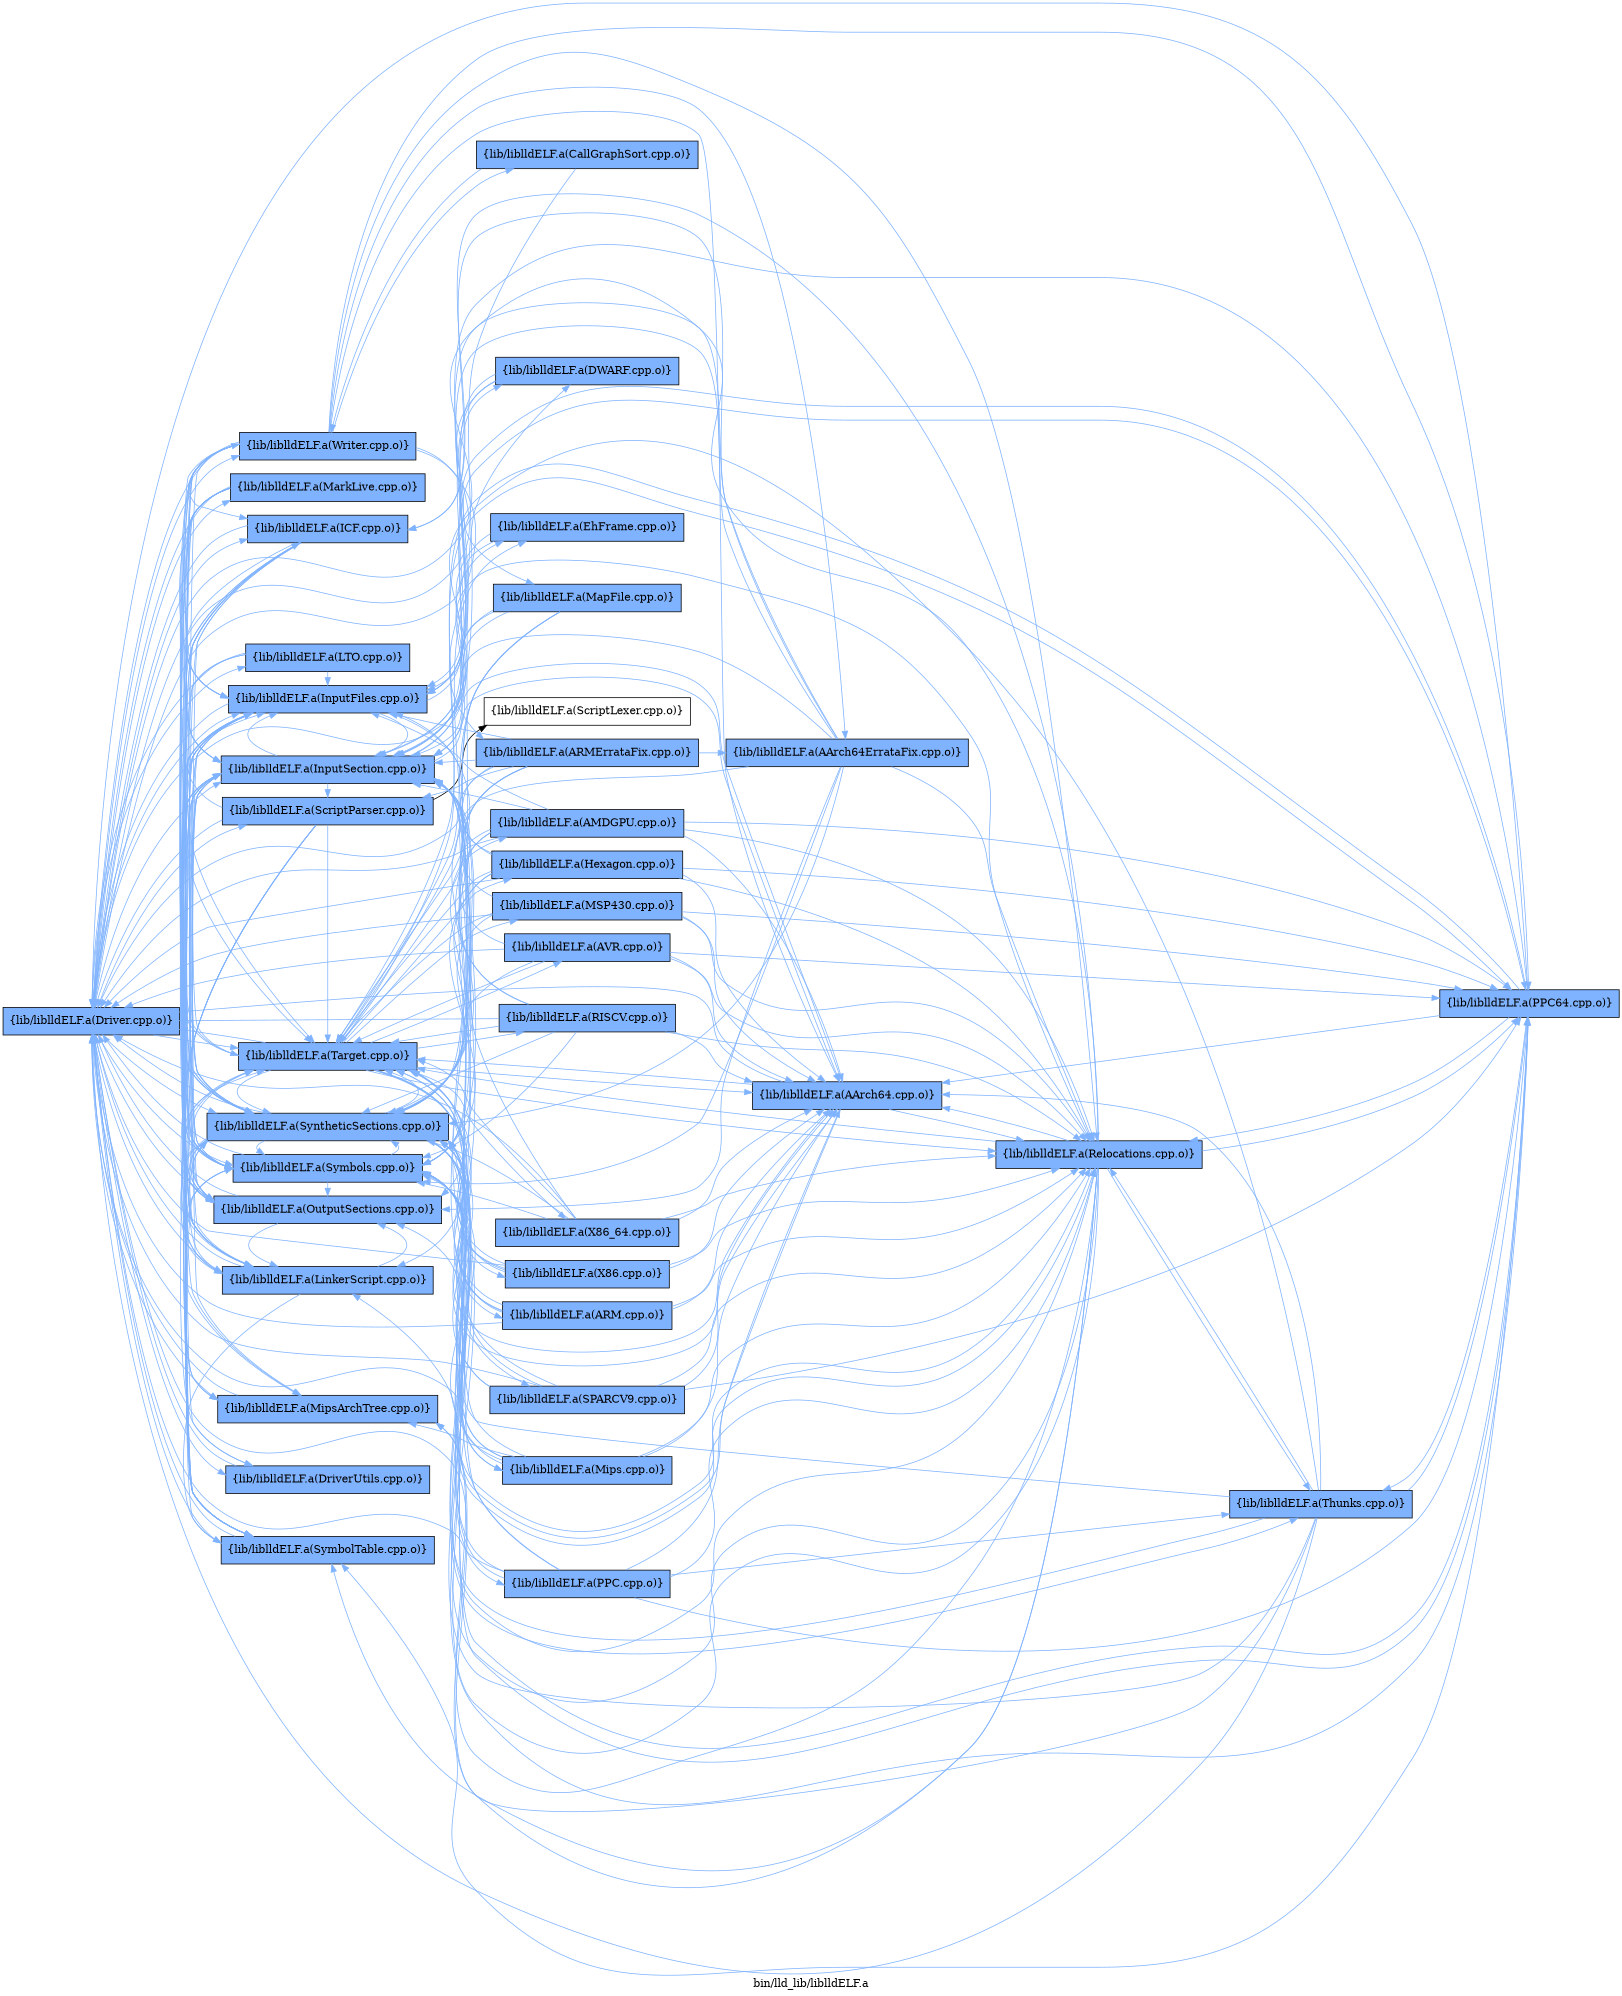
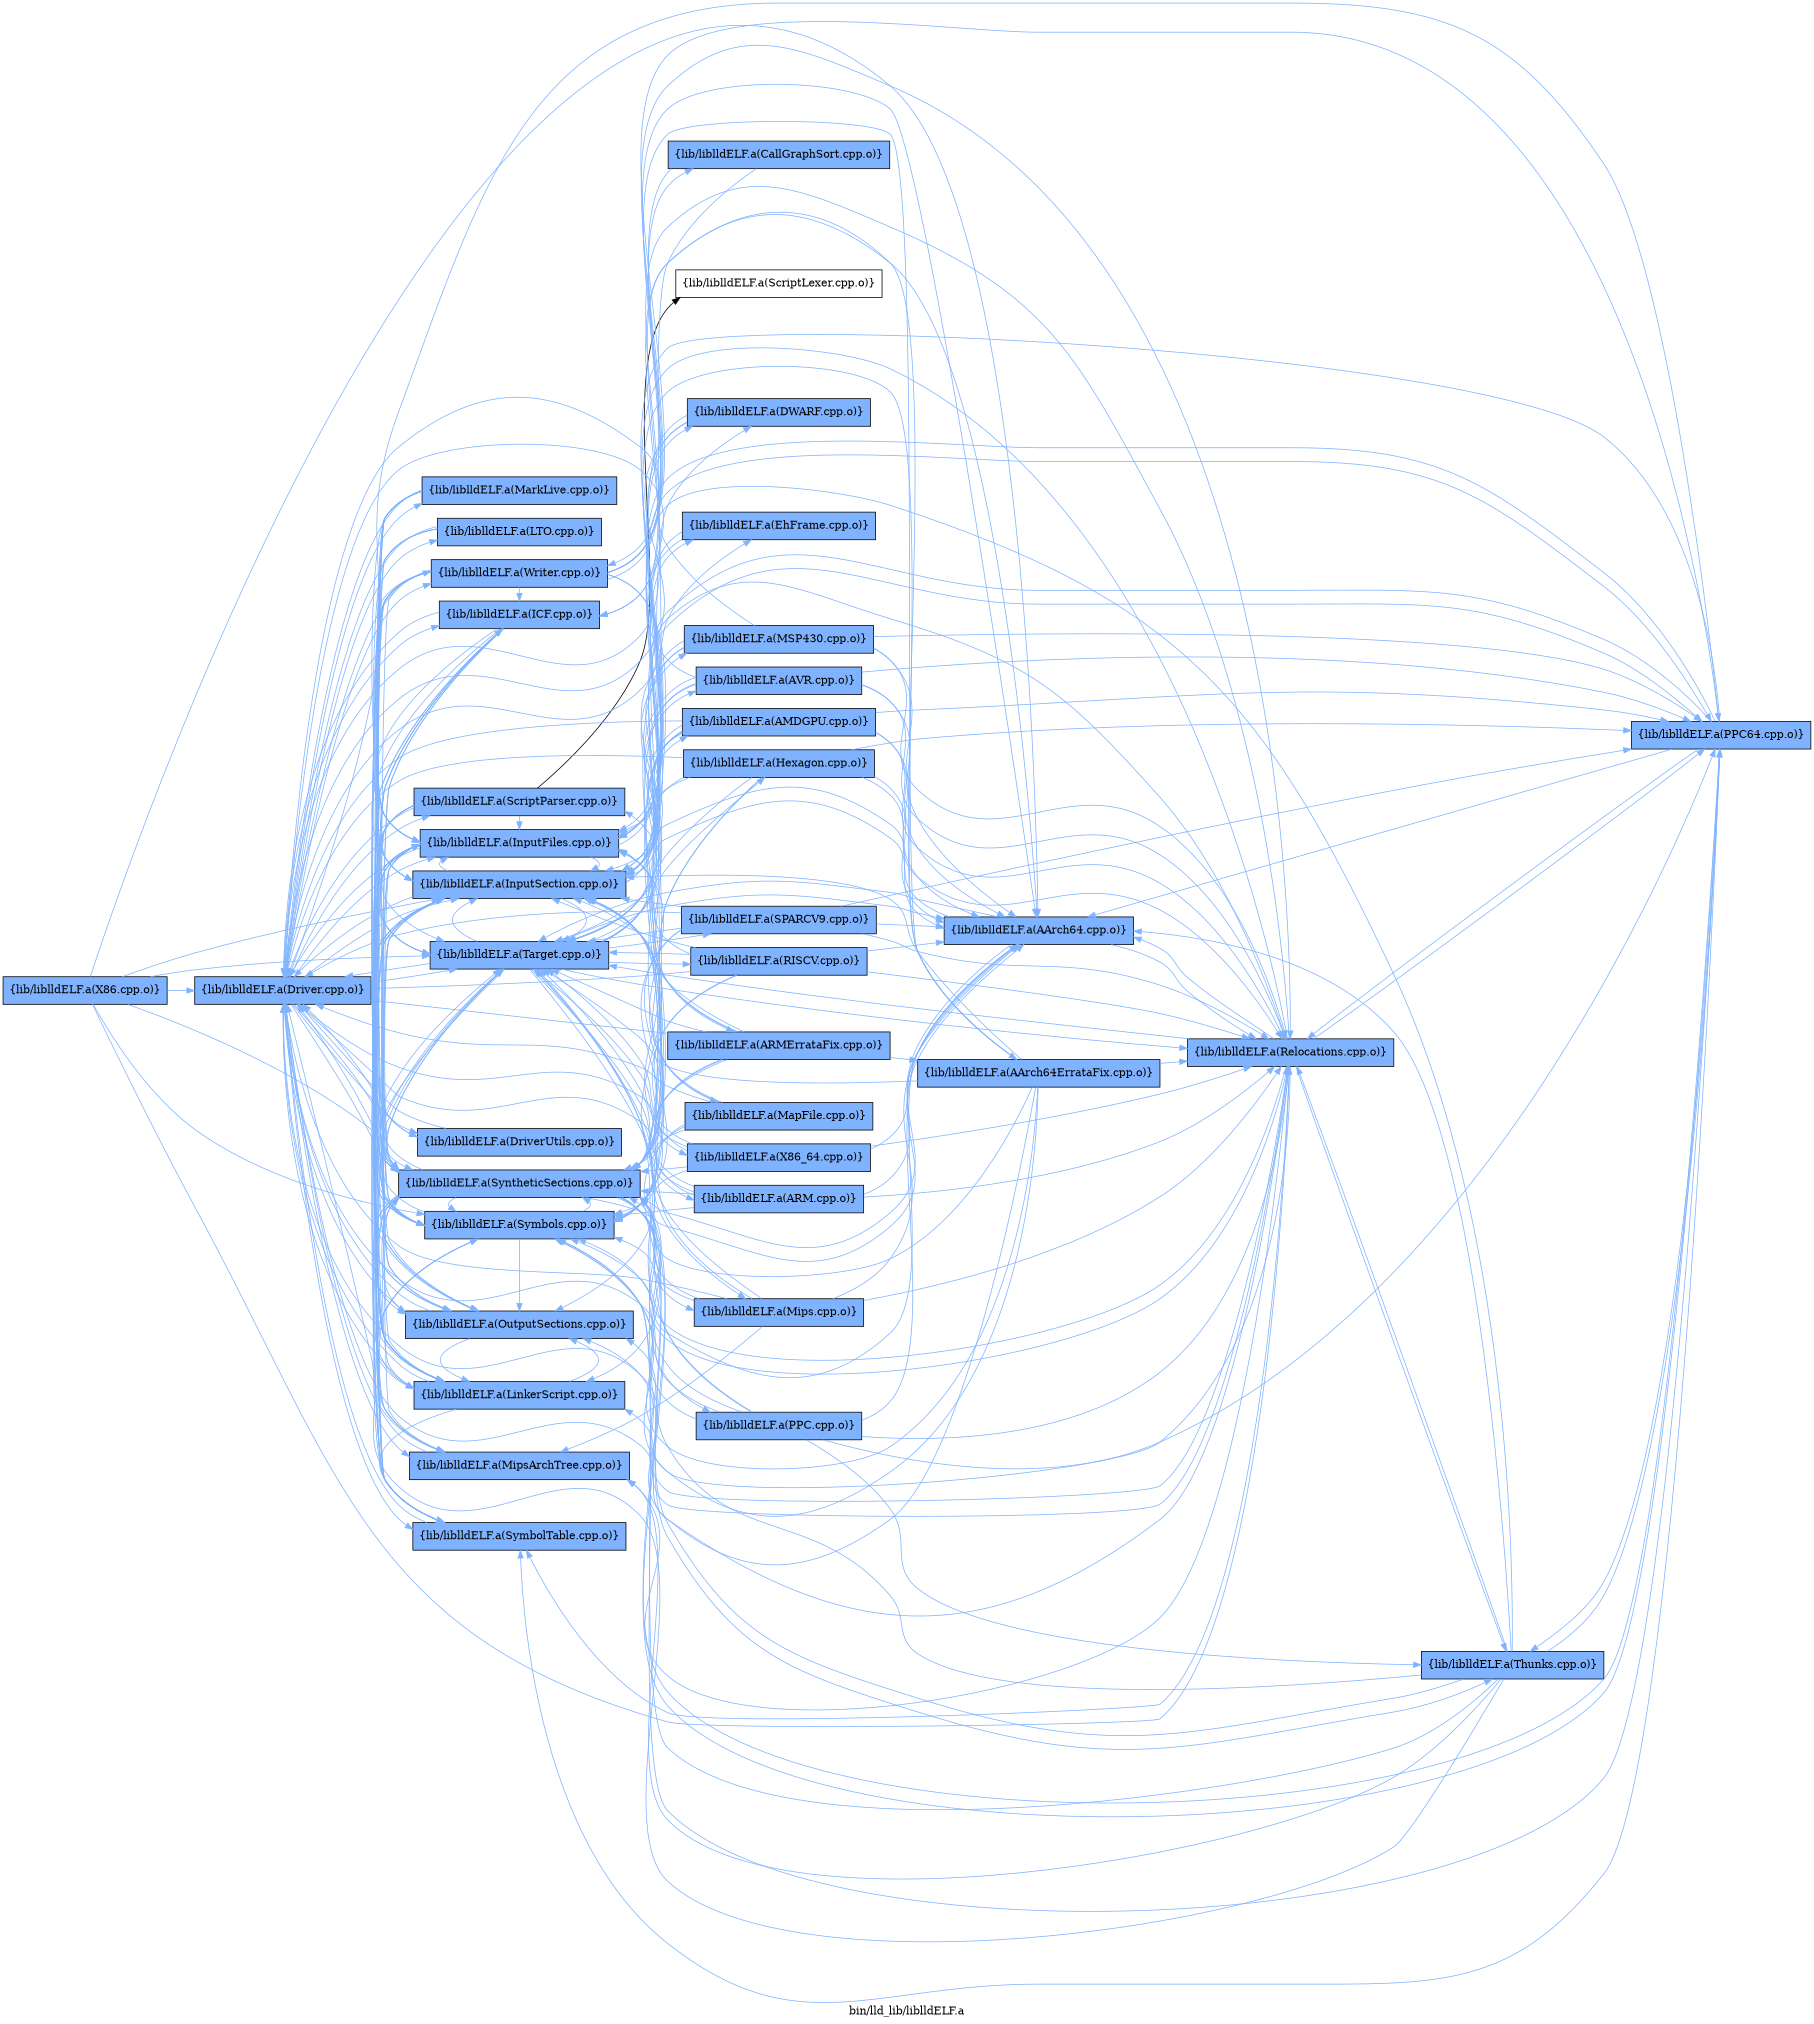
edge "{lib/liblldELF.a(InputSection.cpp.o)}" -> "{lib/liblldELF.a(ScriptParser.cpp.o)}": now "{lib/liblldELF.a(InputSection.cpp.o)}" -> "{lib/liblldELF.a(Driver.cpp.o)}"
edge "{lib/liblldELF.a(Target.cpp.o)}" -> "{lib/liblldELF.a(X86.cpp.o)}": removed
